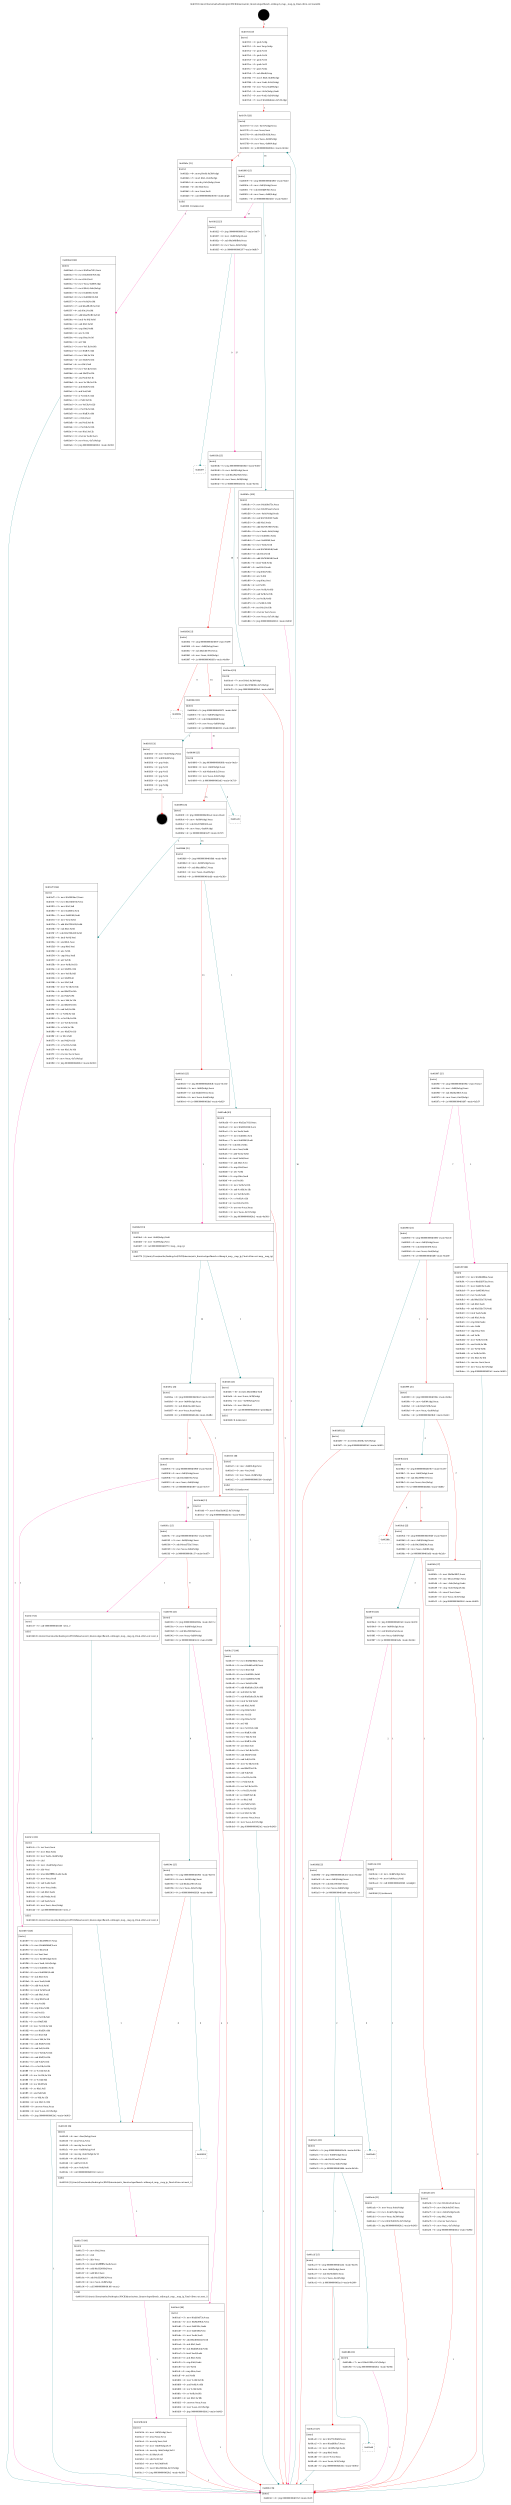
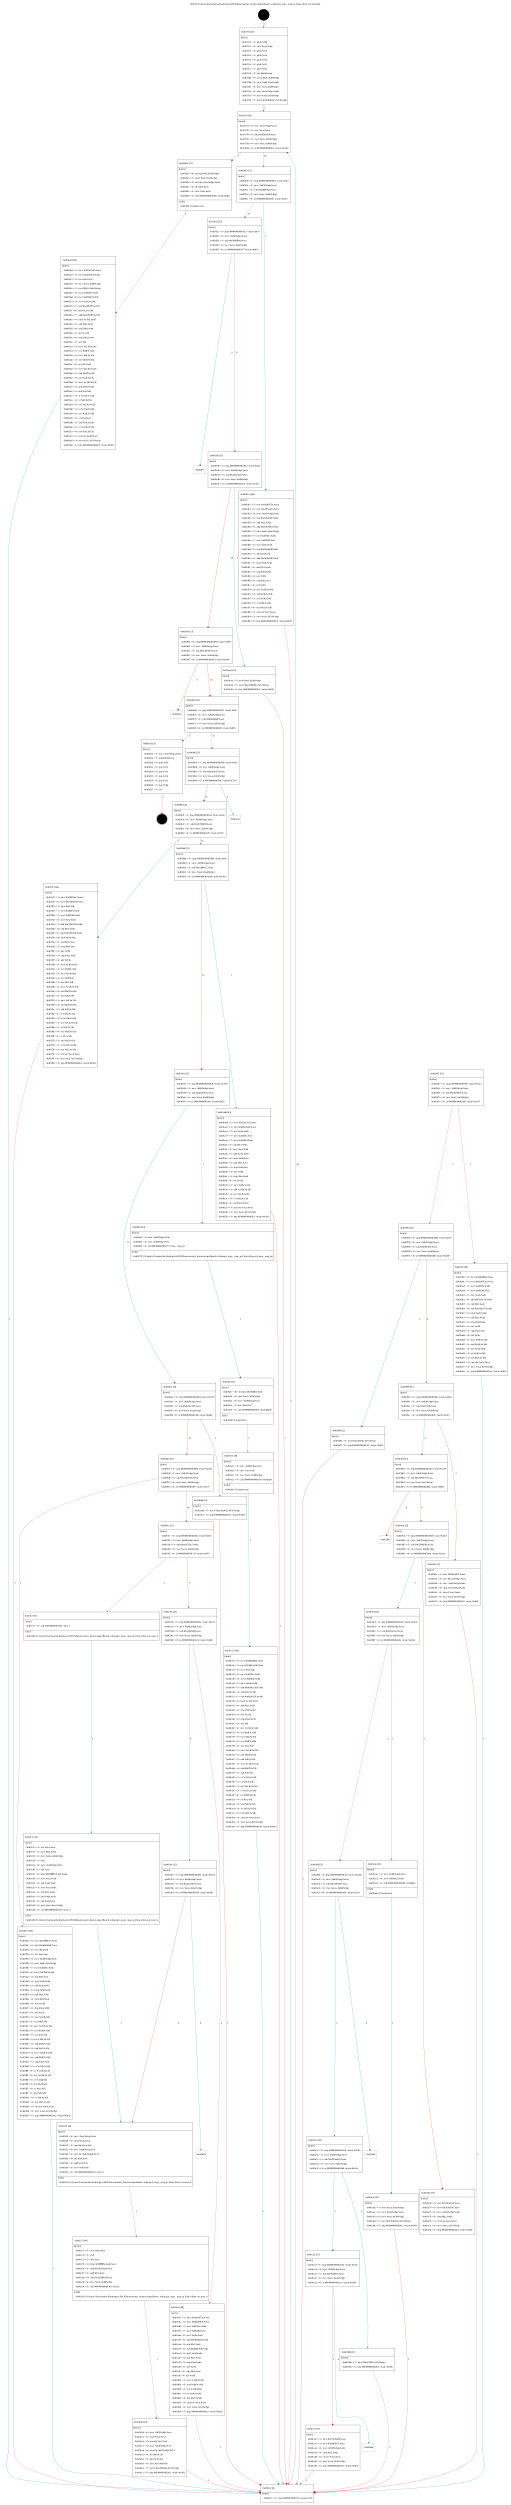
edge "0x401def [13]" -> "0x4018ea [25]": now "0x4018d1 [25]" -> "0x4018ea [25]"
edge "0x401dfc [25]" -> "0x401e15 [18]": added, label "1"
edge "0x401ee4 [19]" -> "0x4020c2 [5]": arrowhead normal -> box
edge "0x401a6b [27]" -> "0x4020c2 [5]": removed, label "1"
